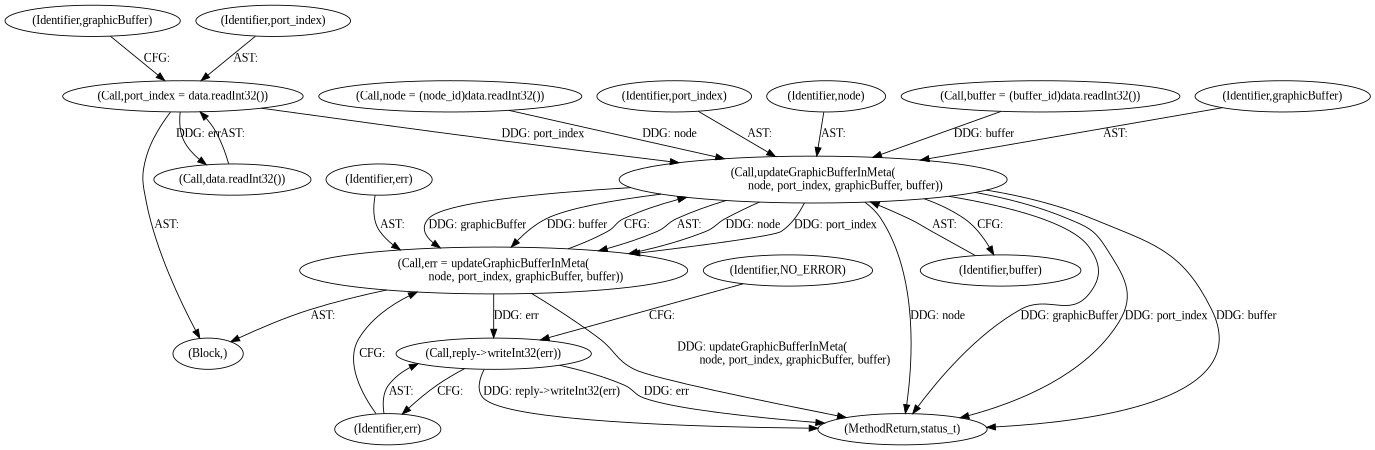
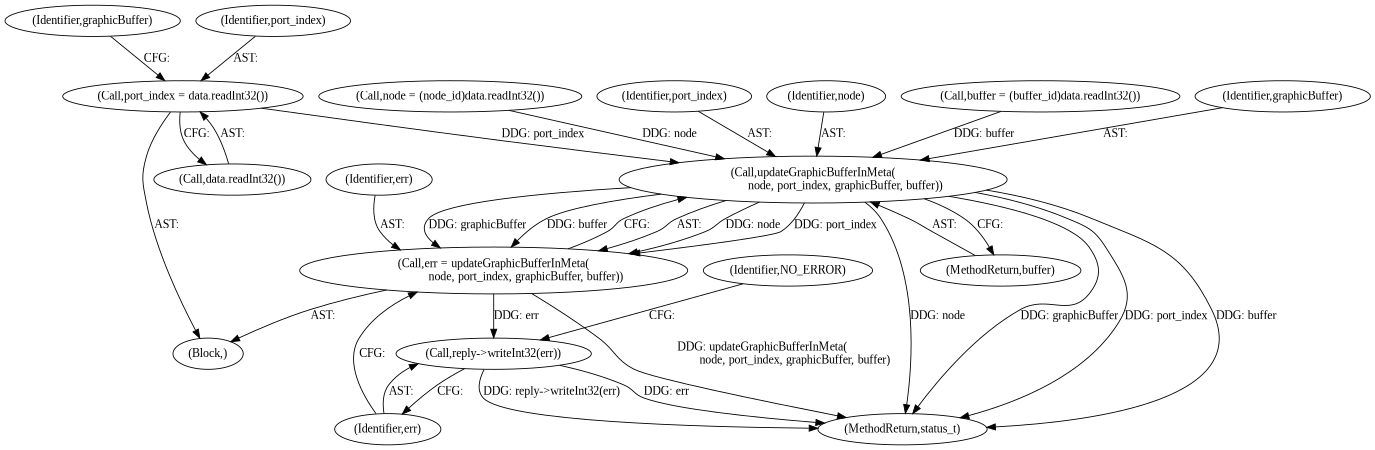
edge "(Call,port_index = data.readInt32())" -> "(Call,data.readInt32())": label "DDG: err" -> "CFG: "
node "(Identifier,buffer)": label "(Identifier,buffer)" -> "(MethodReturn,buffer)"
